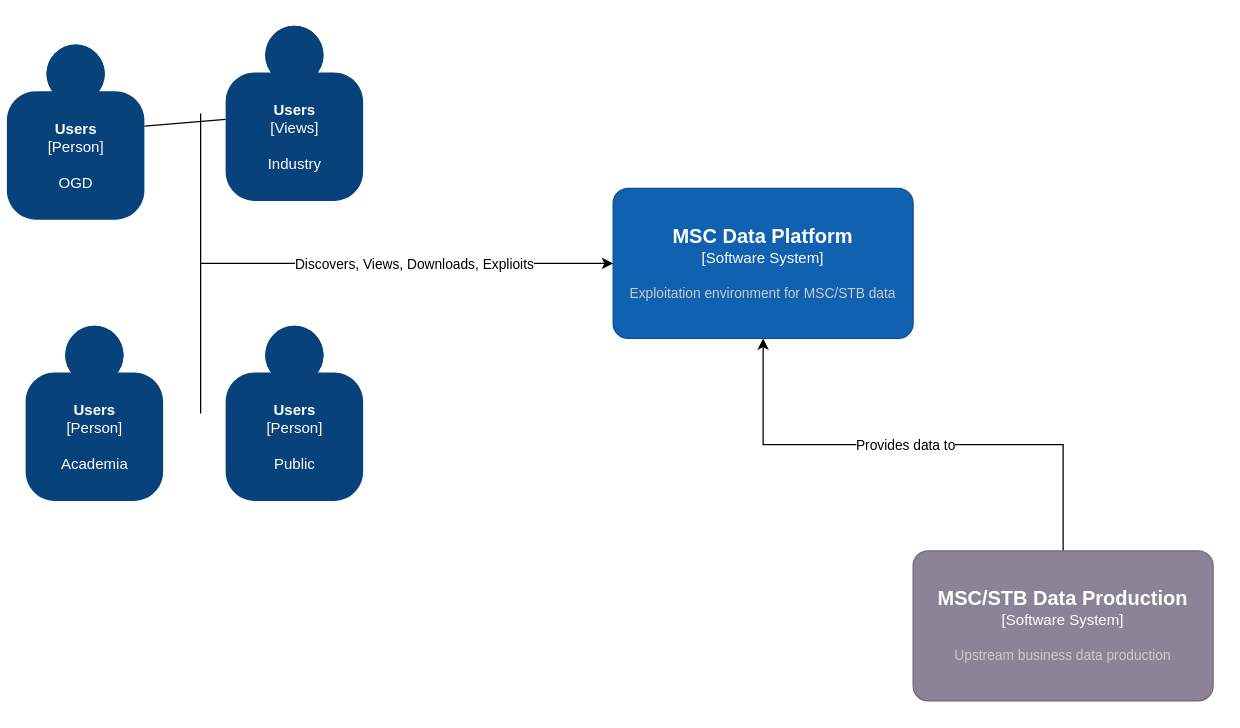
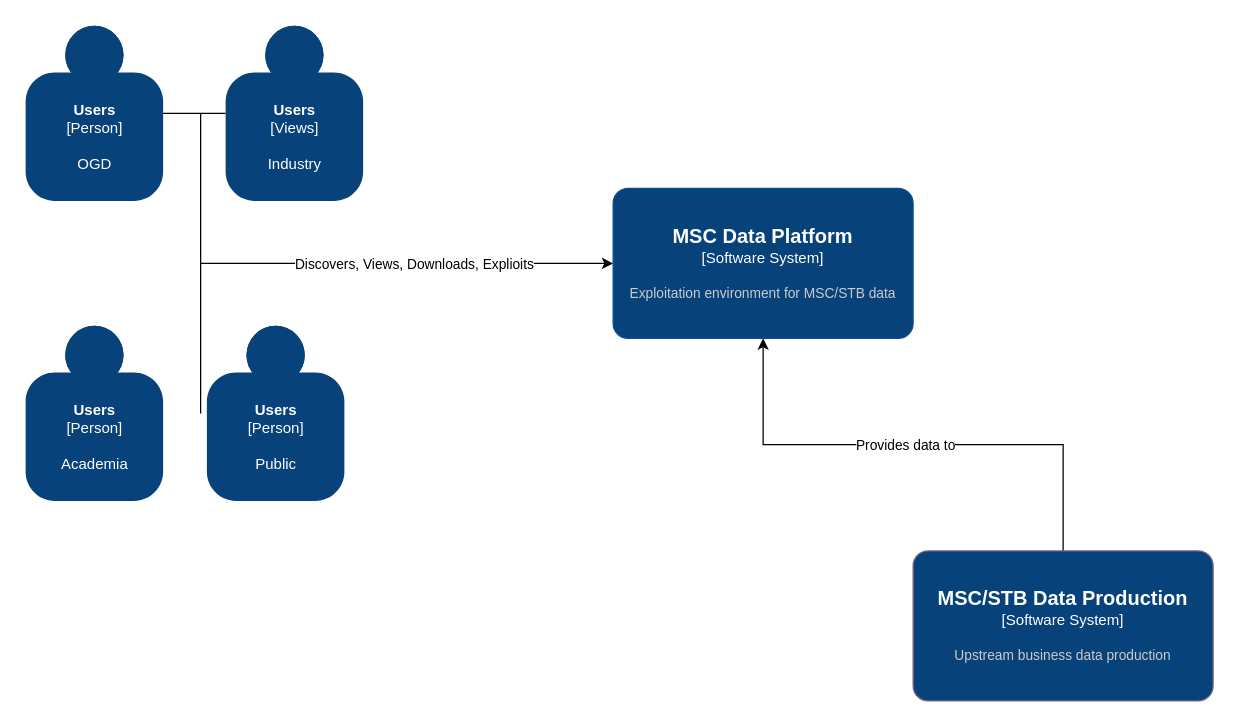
node "Users [Person] OGD": moved (76, 132) -> (94, 113)
node "MSC Data Platform [Software System] Exploitation environment for MSC/STB data": fillcolor #1061b0 -> #08427b
node "Users [Person] Public": moved (294, 413) -> (276, 413)
node "MSC/STB Data Production [Software System] Upstream business data production": fillcolor #8c8496 -> #08427b
